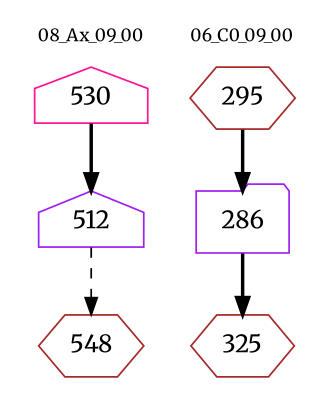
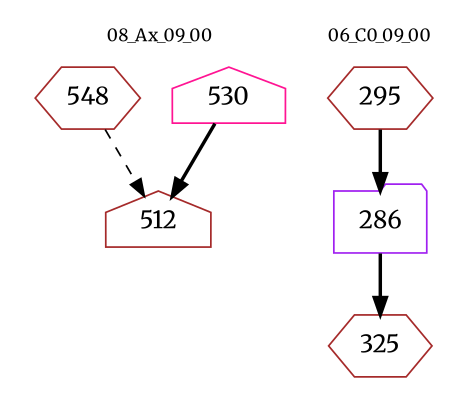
node "512": color purple -> brown
edge "512" -> "548": reversed
